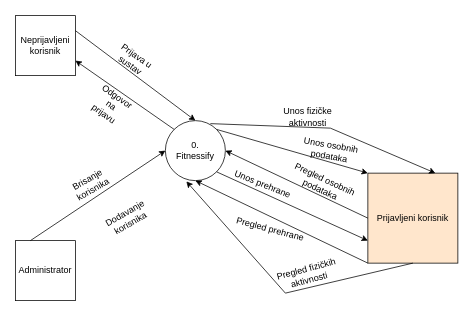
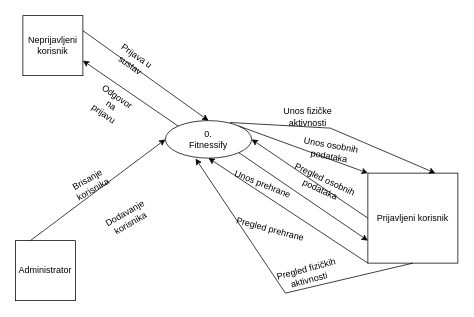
node "Neprijavljeni korisnik": moved (45, 45) -> (53, 45)
node "0. Fitnessify": size 60x60 -> 86x38
node "Prijavljeni korisnik": fillcolor #ffe6cc -> #ffffff
